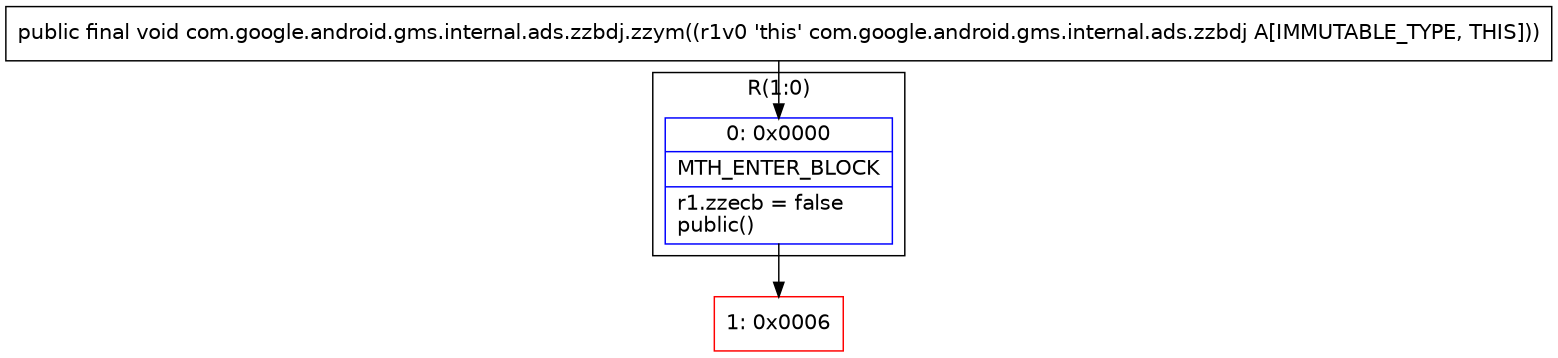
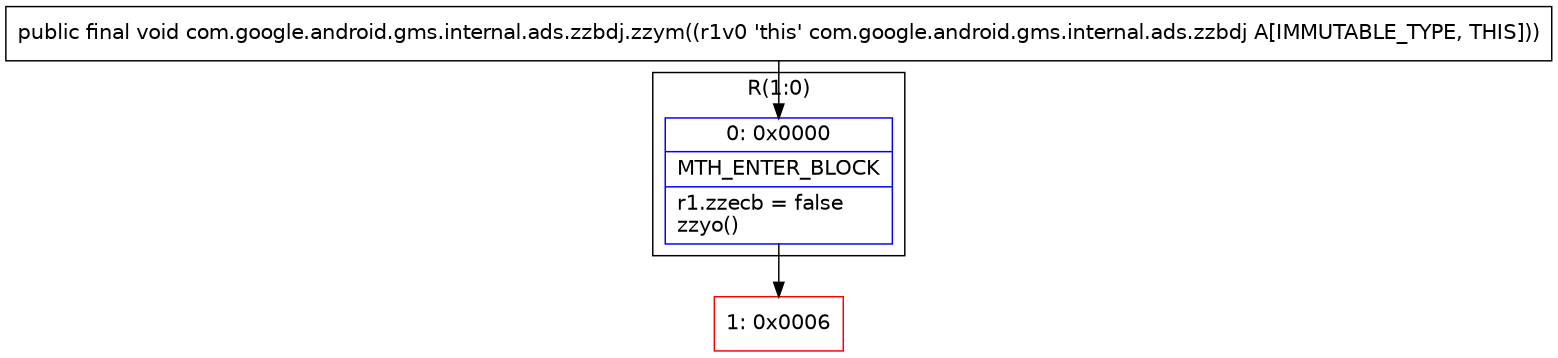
node "0: 0x0000": text "public()" -> "zzyo()"
